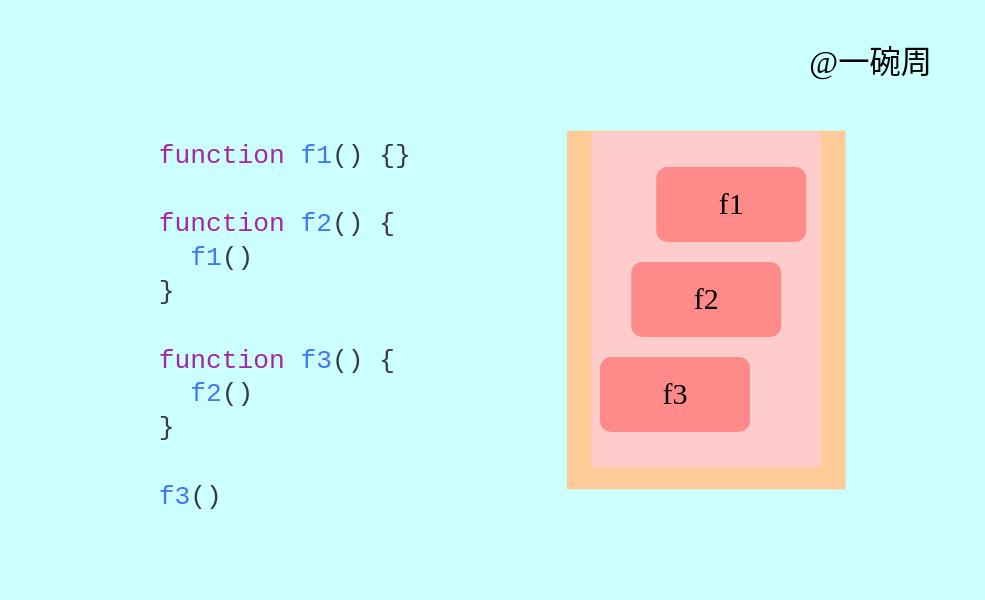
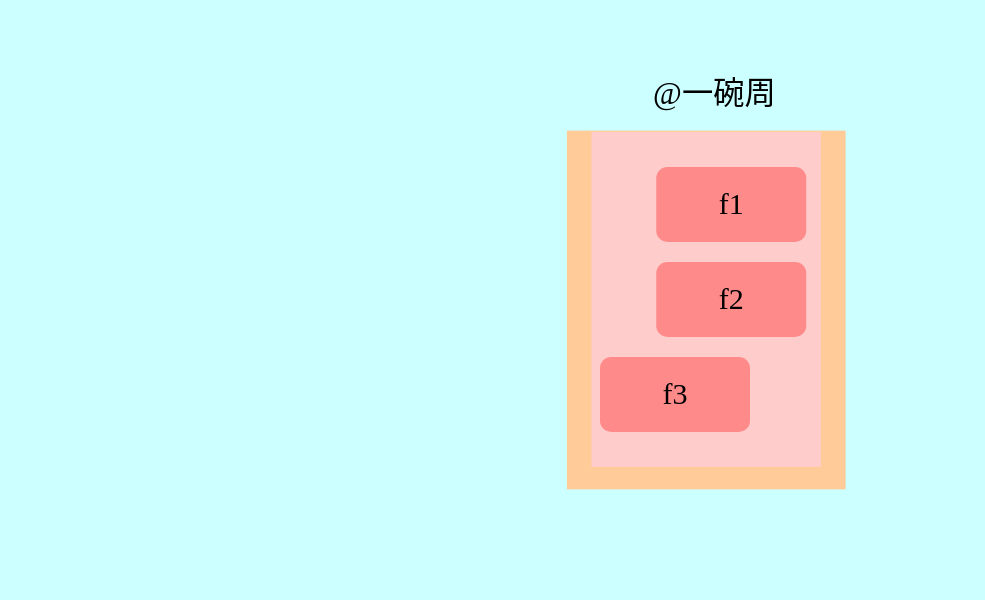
node "@一碗周": moved (871, 61) -> (715, 93)
node "f2": moved (706, 299) -> (731, 299)
node "function f1() {} function f2() { f1() } function f3() { f2() } f3()": removed
